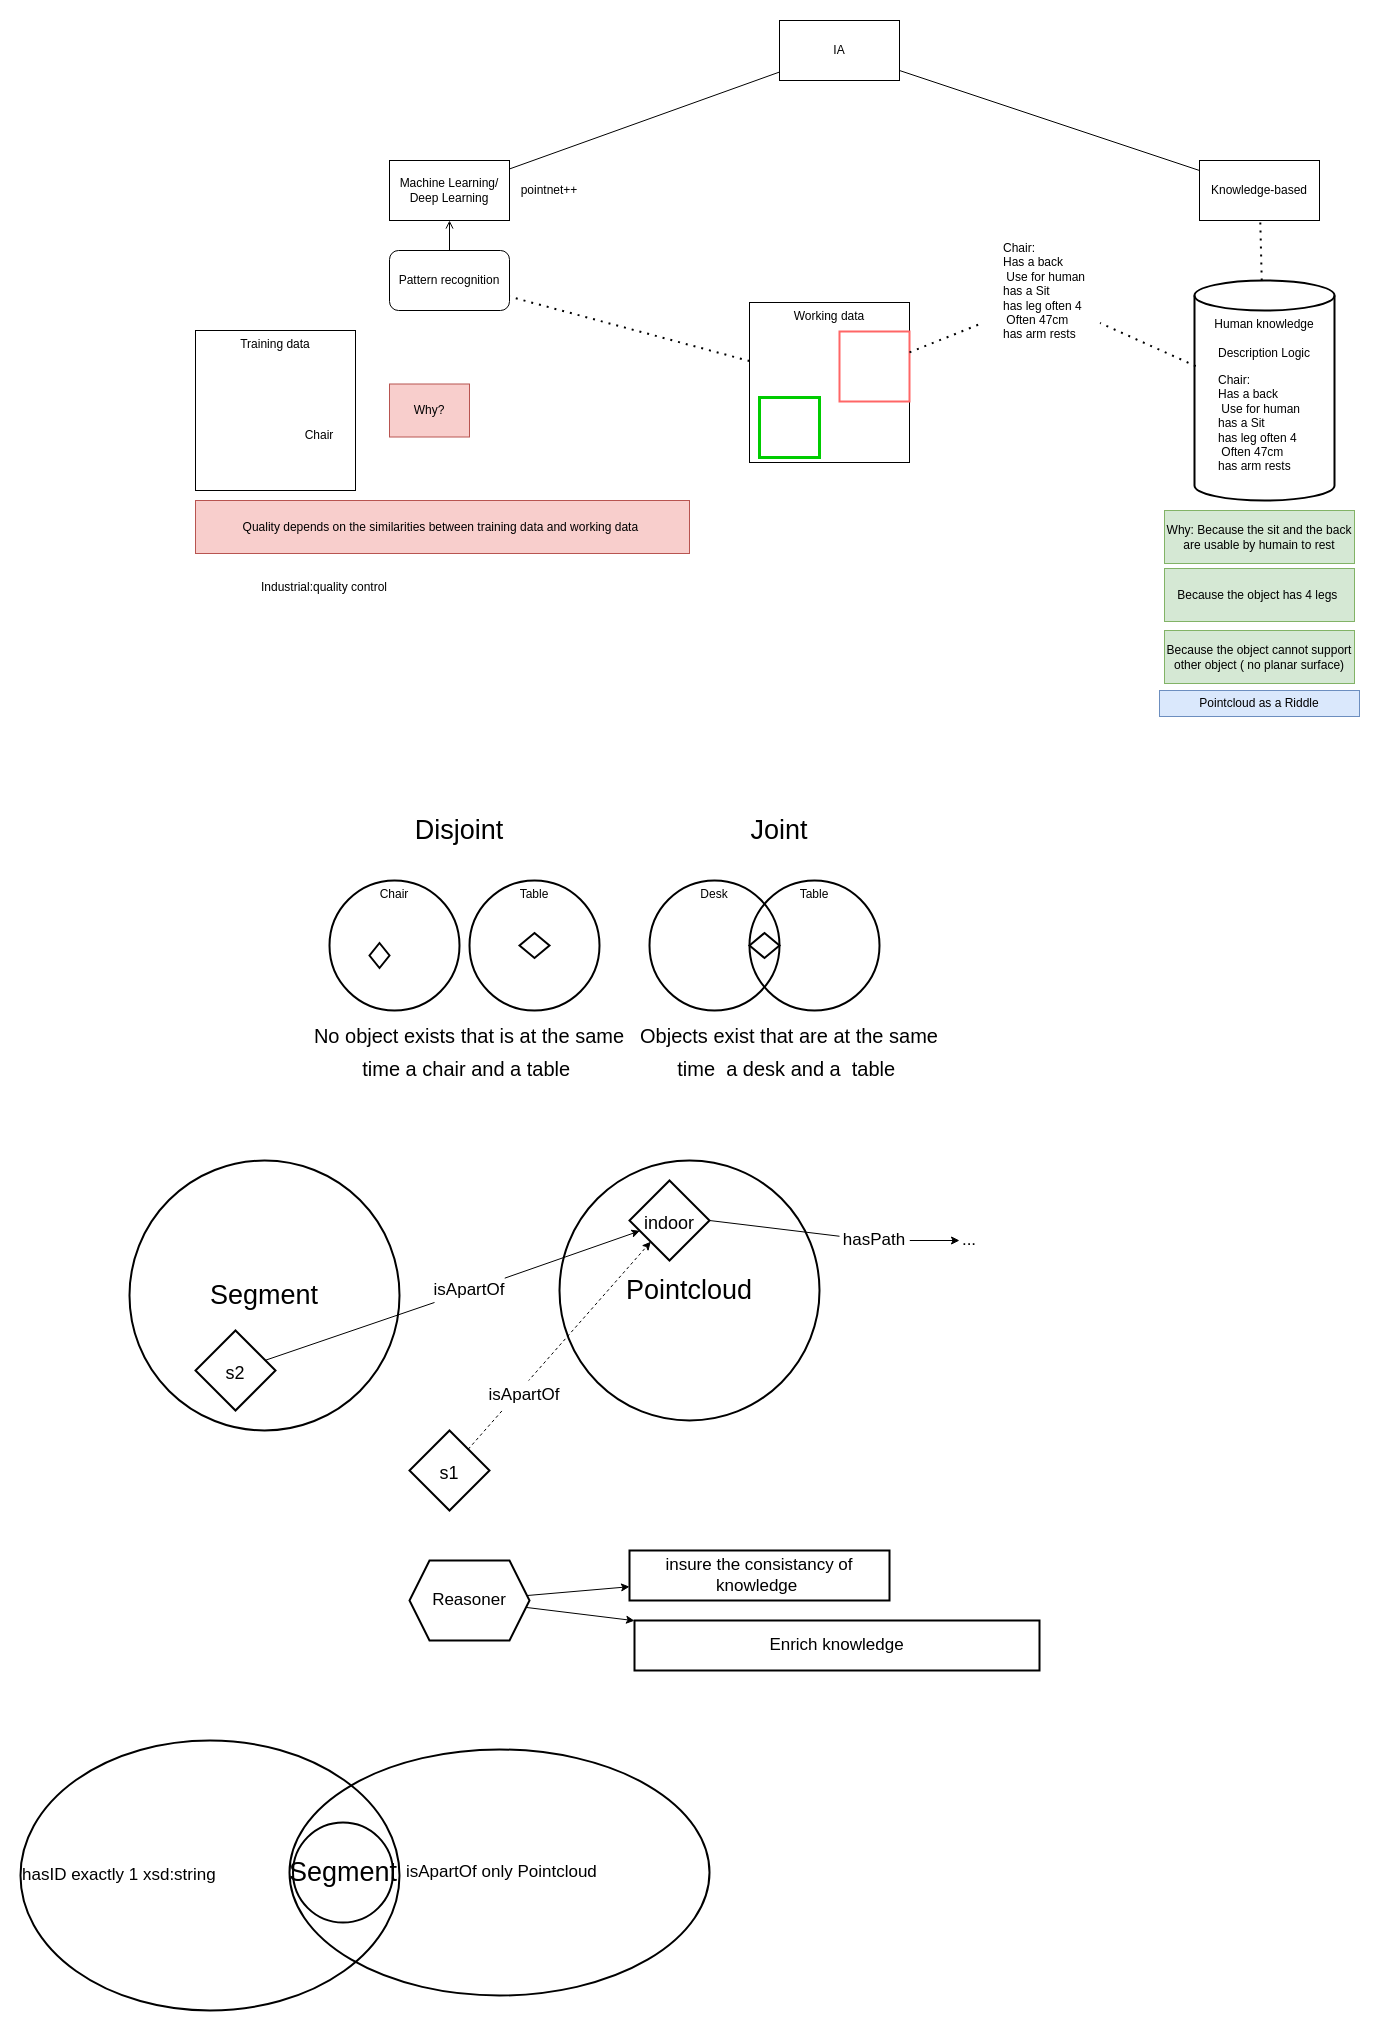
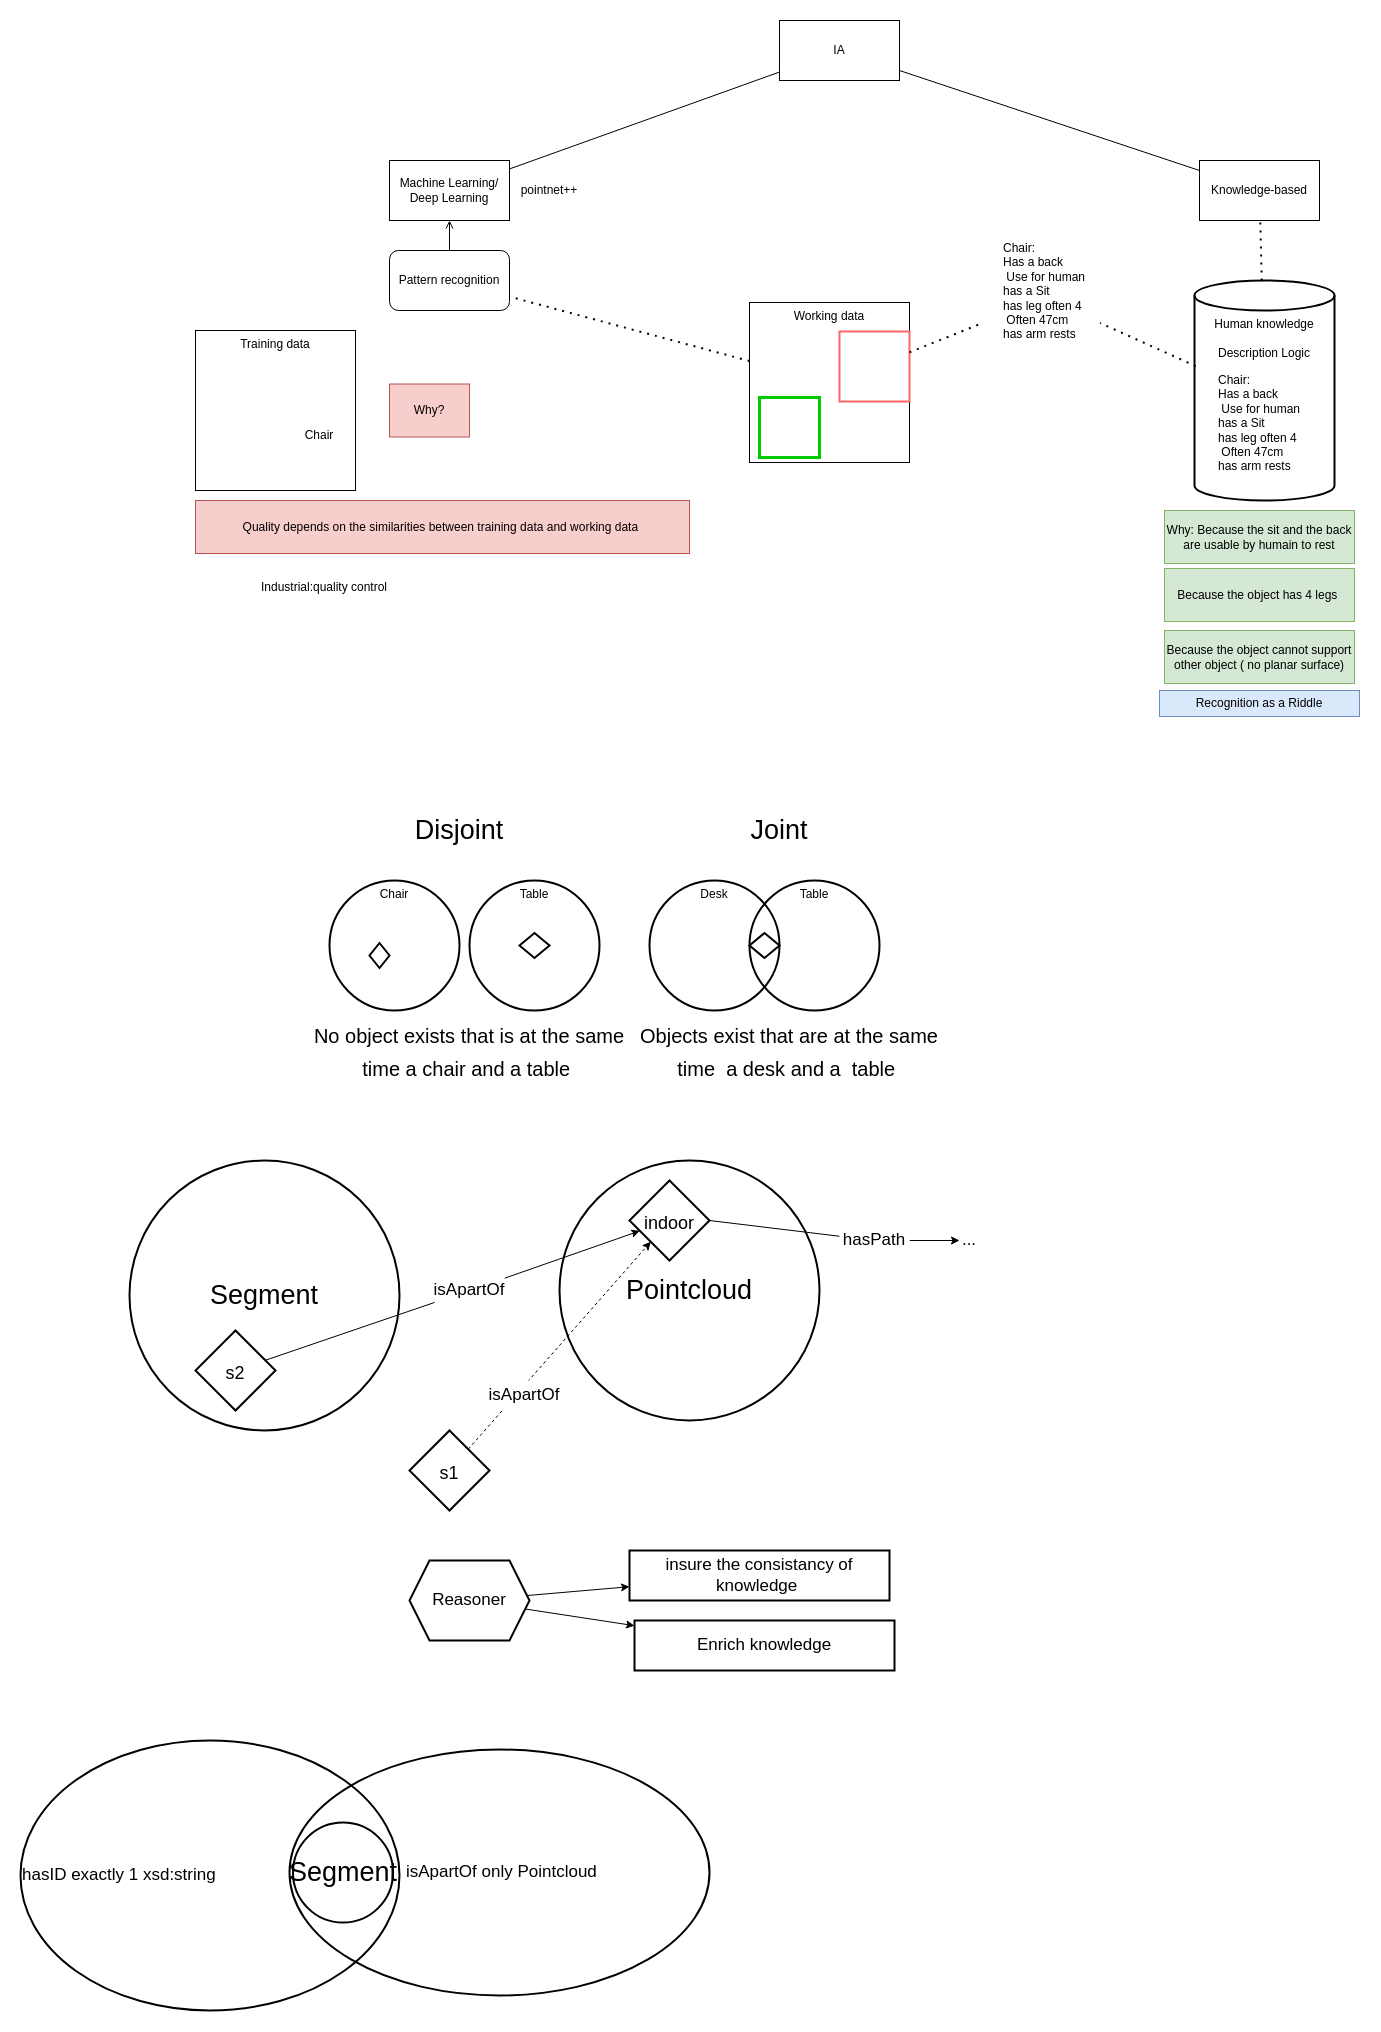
node "Pointcloud as a Riddle": label "Pointcloud as a Riddle" -> "Recognition as a Riddle"
node "Enrich knowledge": size 405x50 -> 260x50
